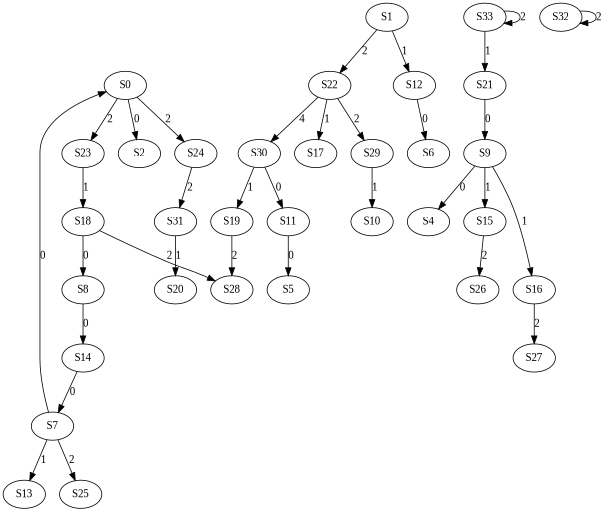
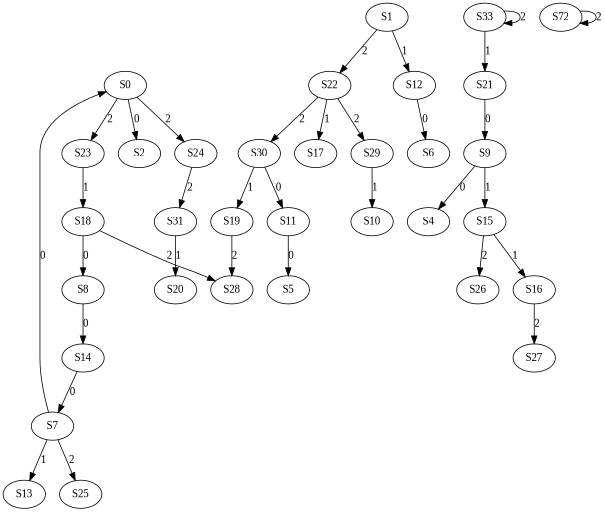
node "S32": label "S32" -> "S72"
edge "S22" -> "S30": label "4" -> "2"
edge "S9" -> "S16": now "S15" -> "S16"
